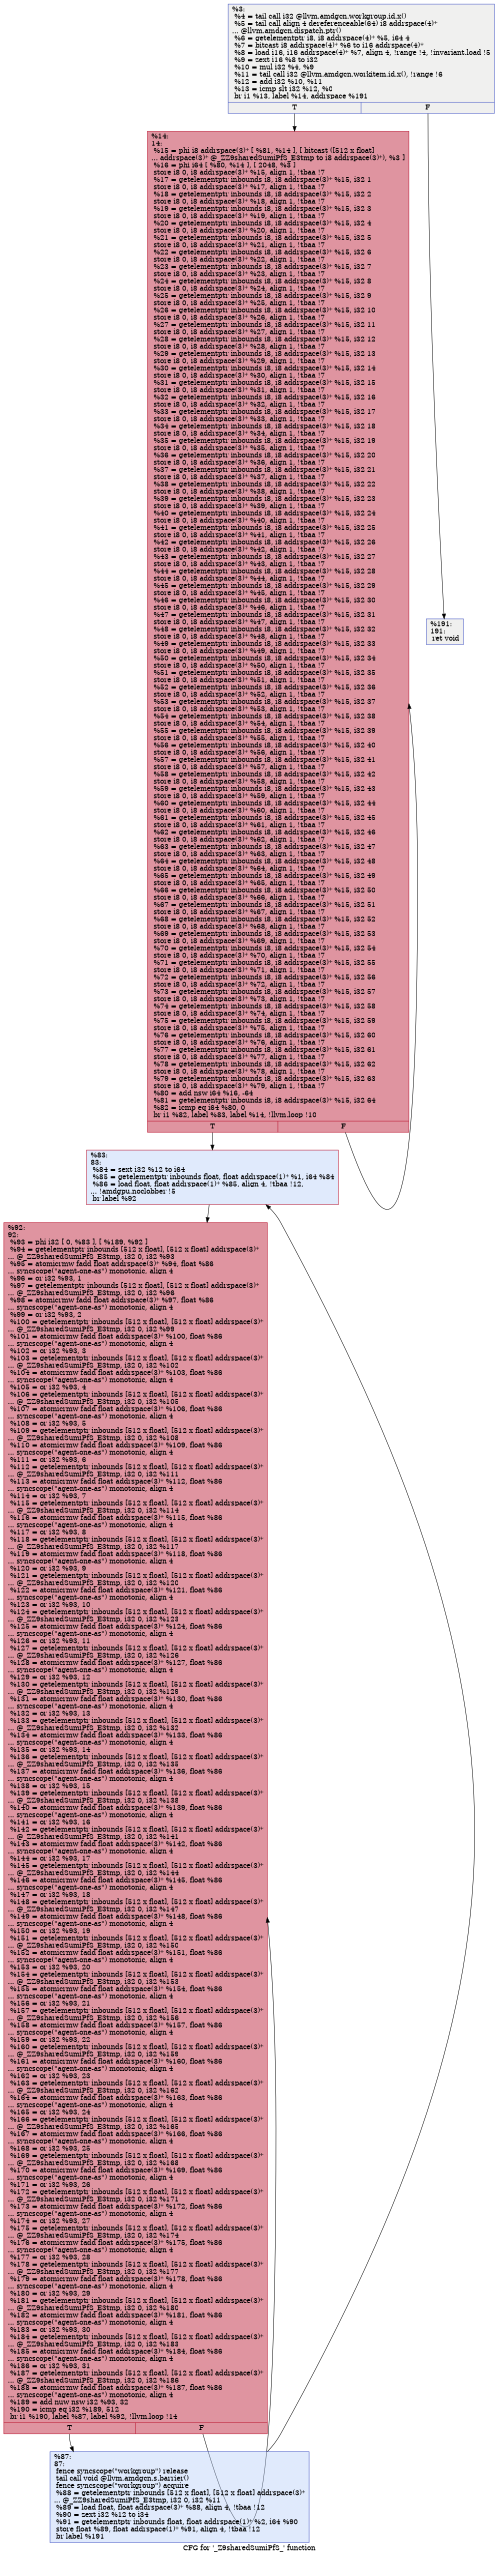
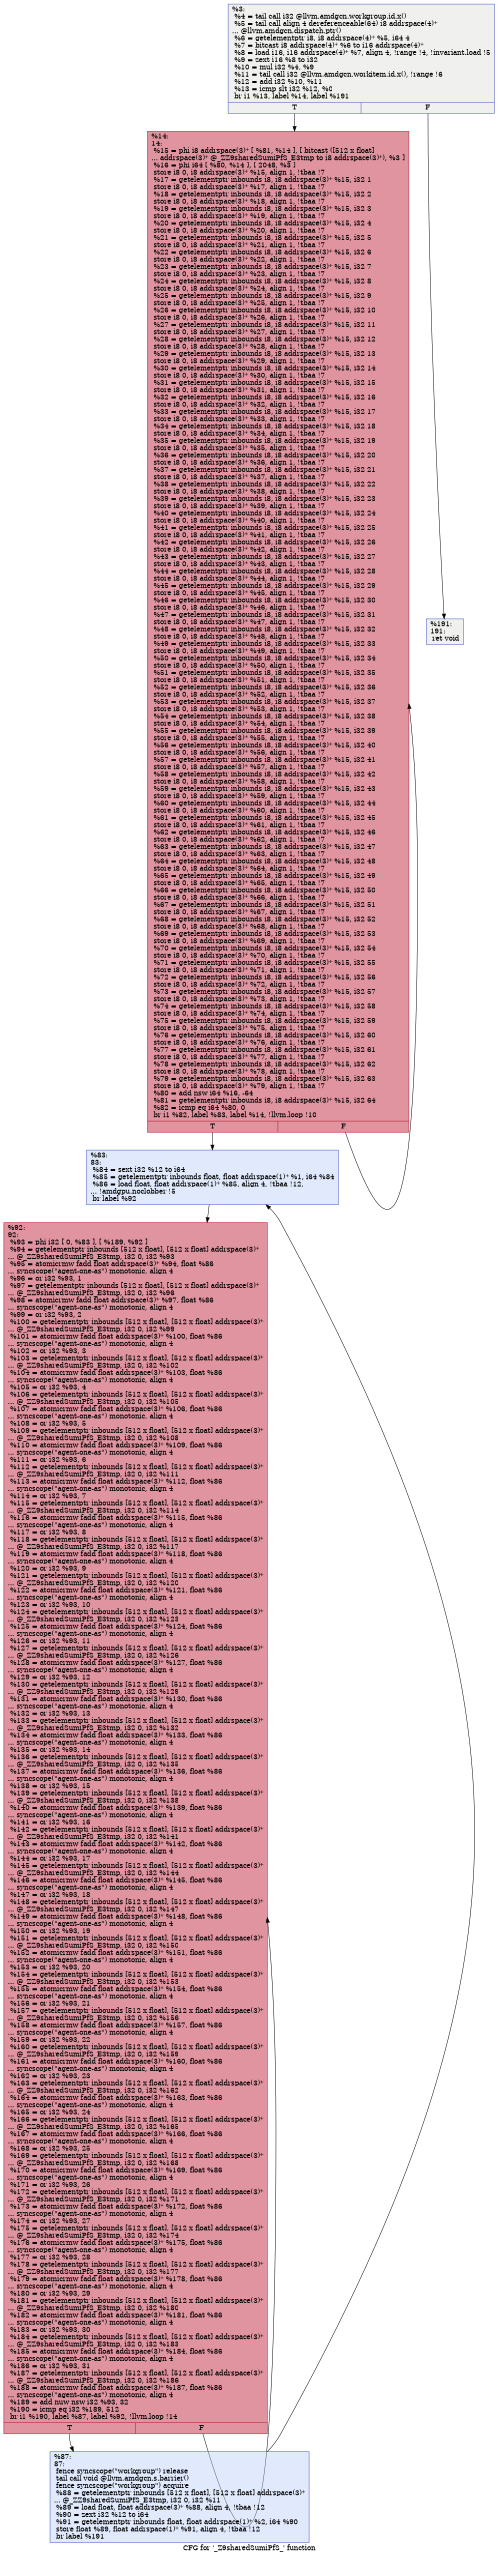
node "%3:": text "br i1 %13, label %14, addrspace %191" -> "br i1 %13, label %14, label %191"
node "%83:": color #b70d28ff -> #3d50c3ff
node "%87:": text "%90 = zext i32 %12 to i34" -> "%90 = zext i32 %12 to i64"
